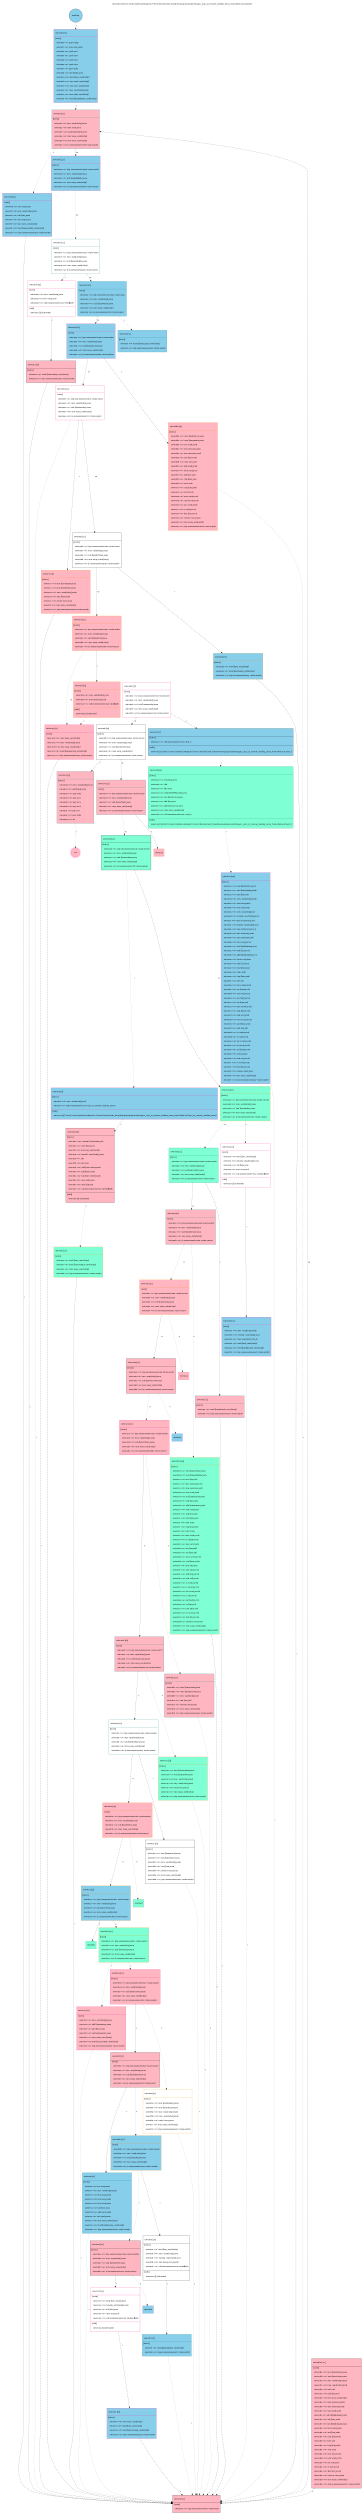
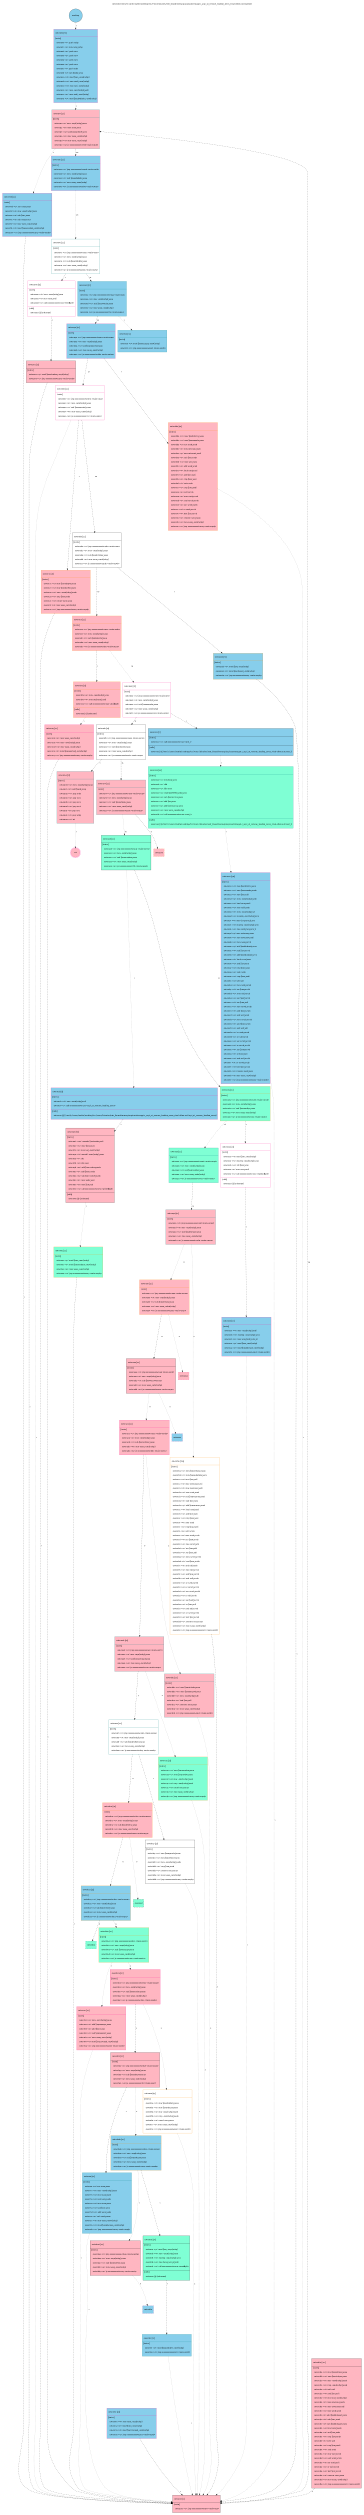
edge "0x4019c9 [25]" -> "0x401c07 [21]": now "0x4019c9 [25]" -> "0x4019e2 [25]"
node "0x401f03 [12]": removed
node "0x401cb6 [144]": fillcolor aquamarine -> white
node "0x401fc9 [24]": fillcolor white -> aquamarine
node "0x401c37 [23]": removed
